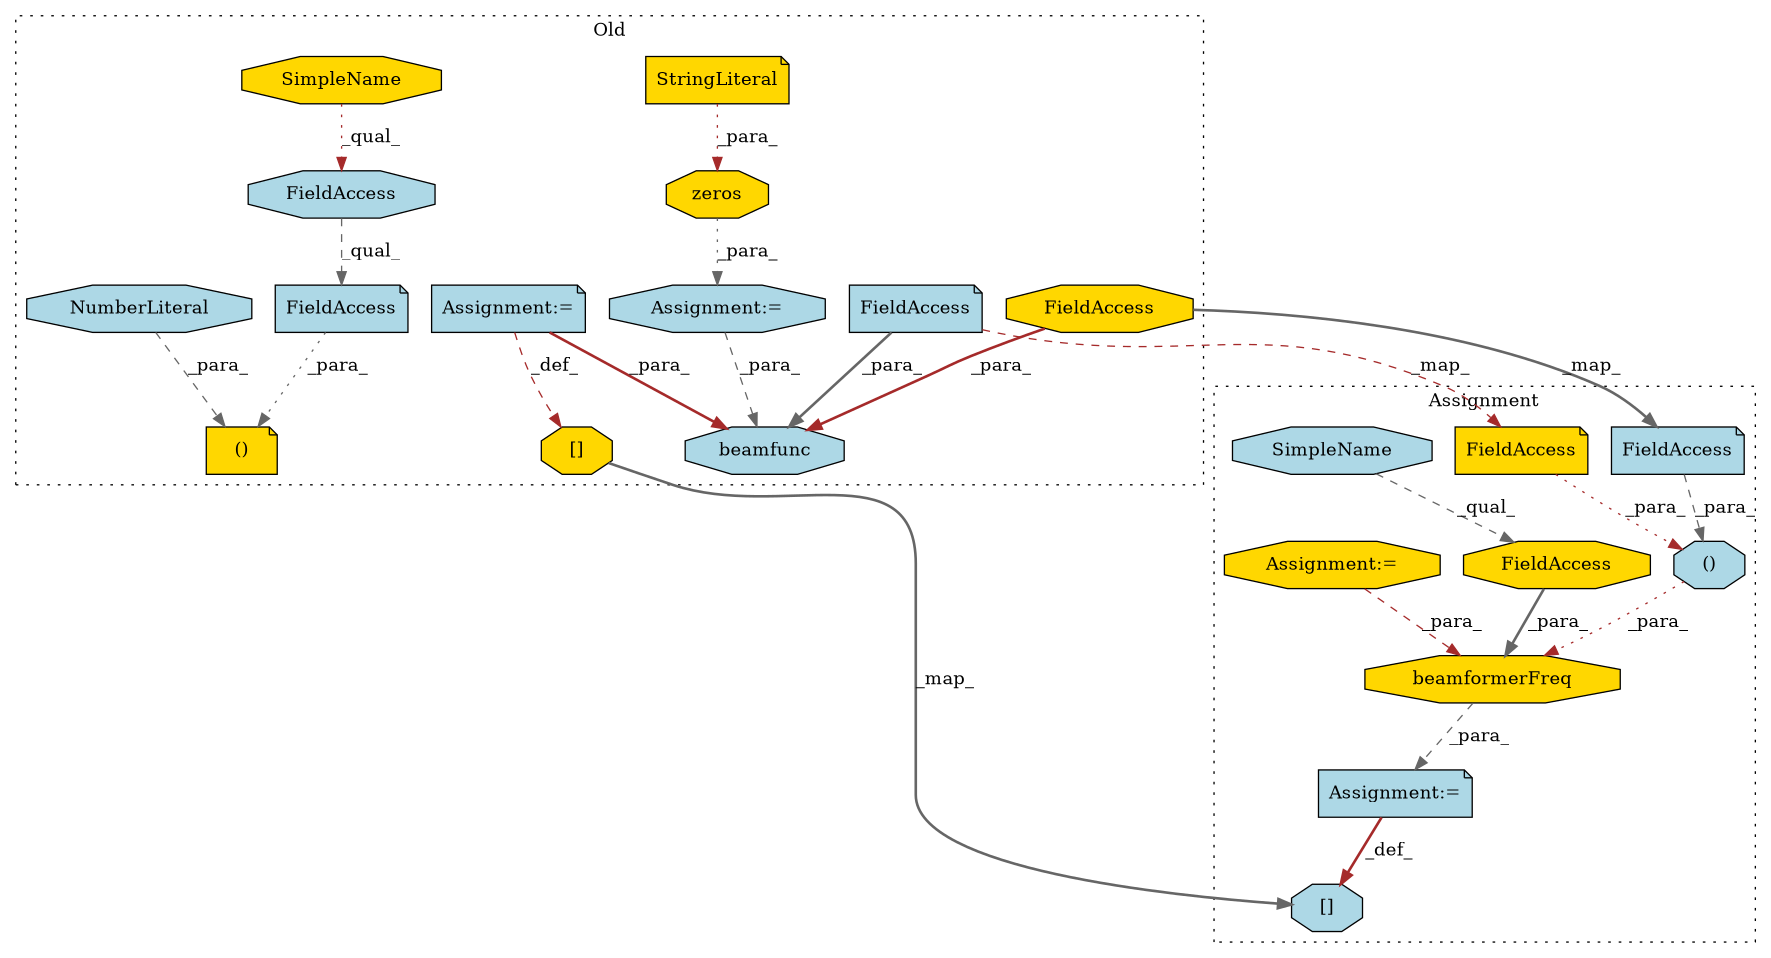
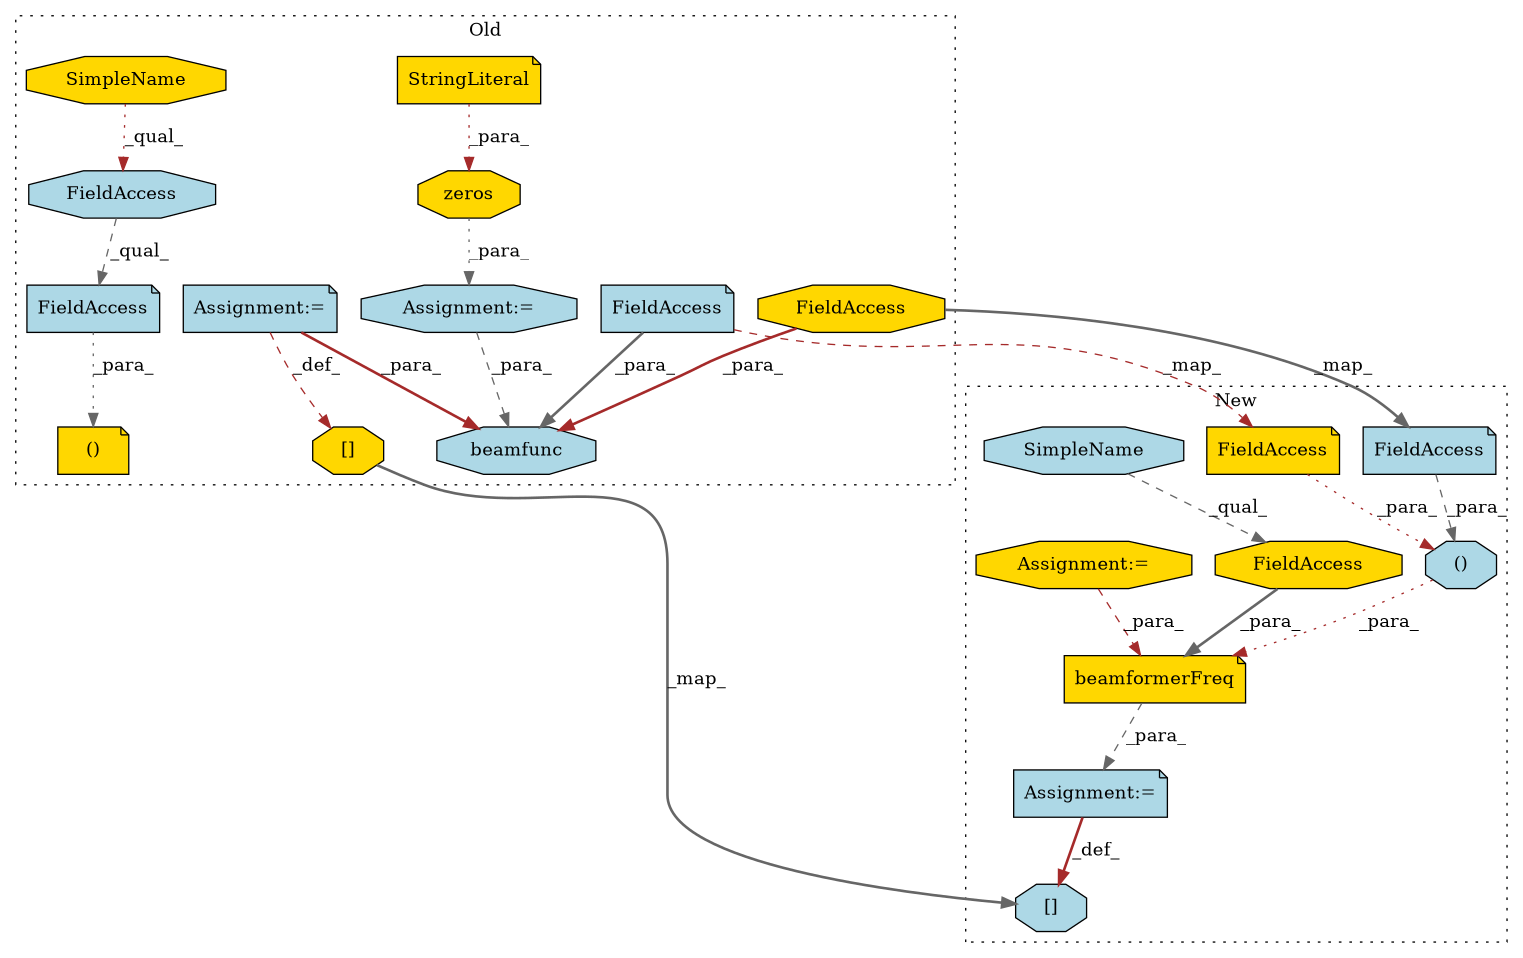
node "NumberLiteral": removed
cluster "Assignment": label "Assignment" -> "New"
node "beamformerFreq": shape octagon -> note
